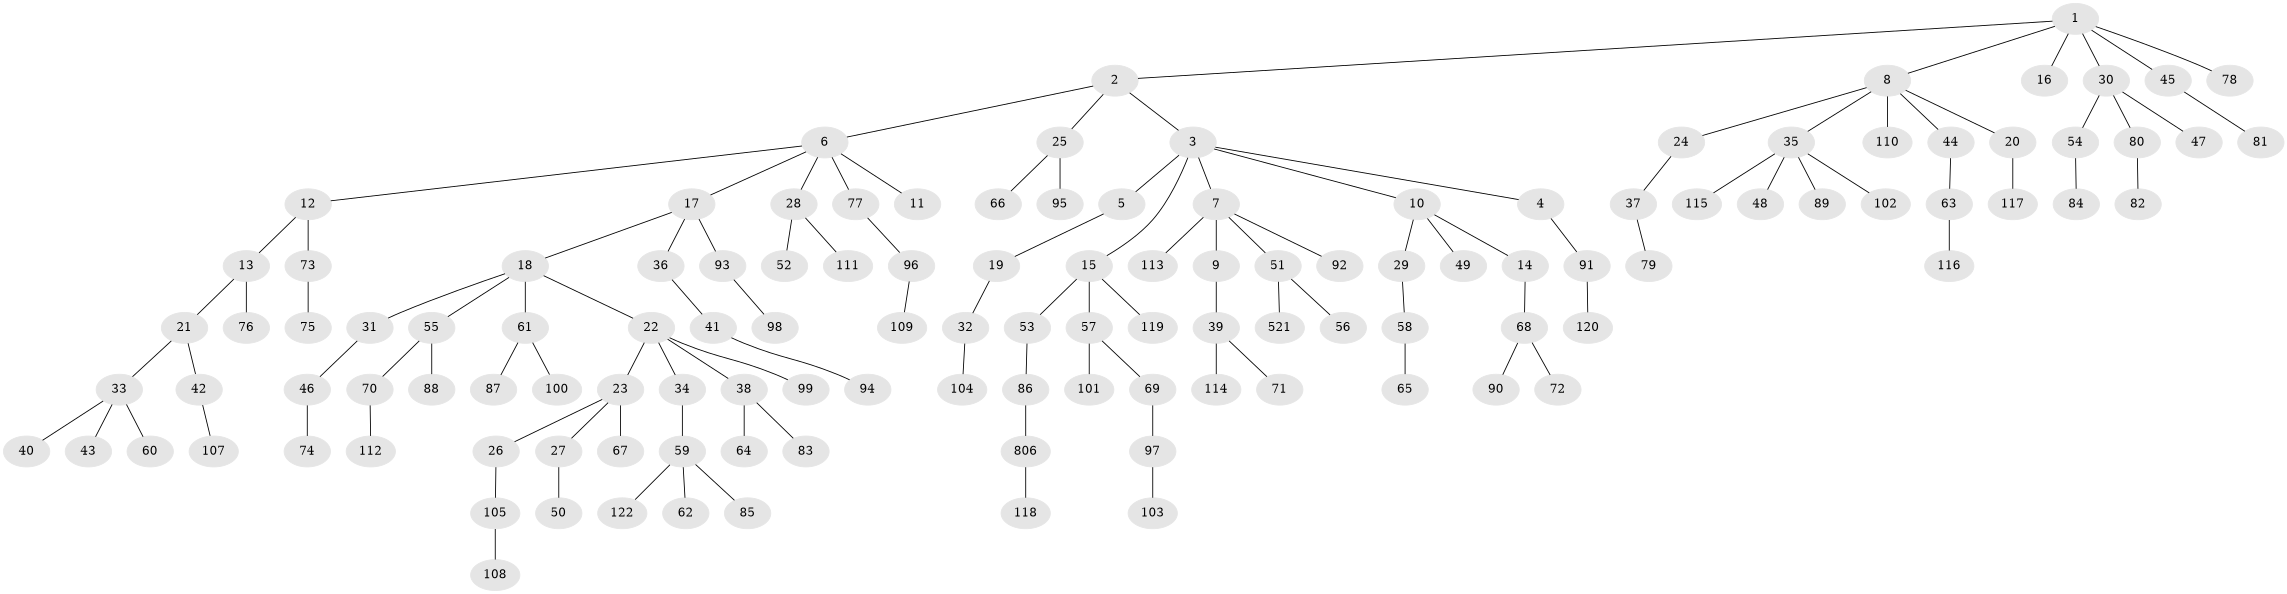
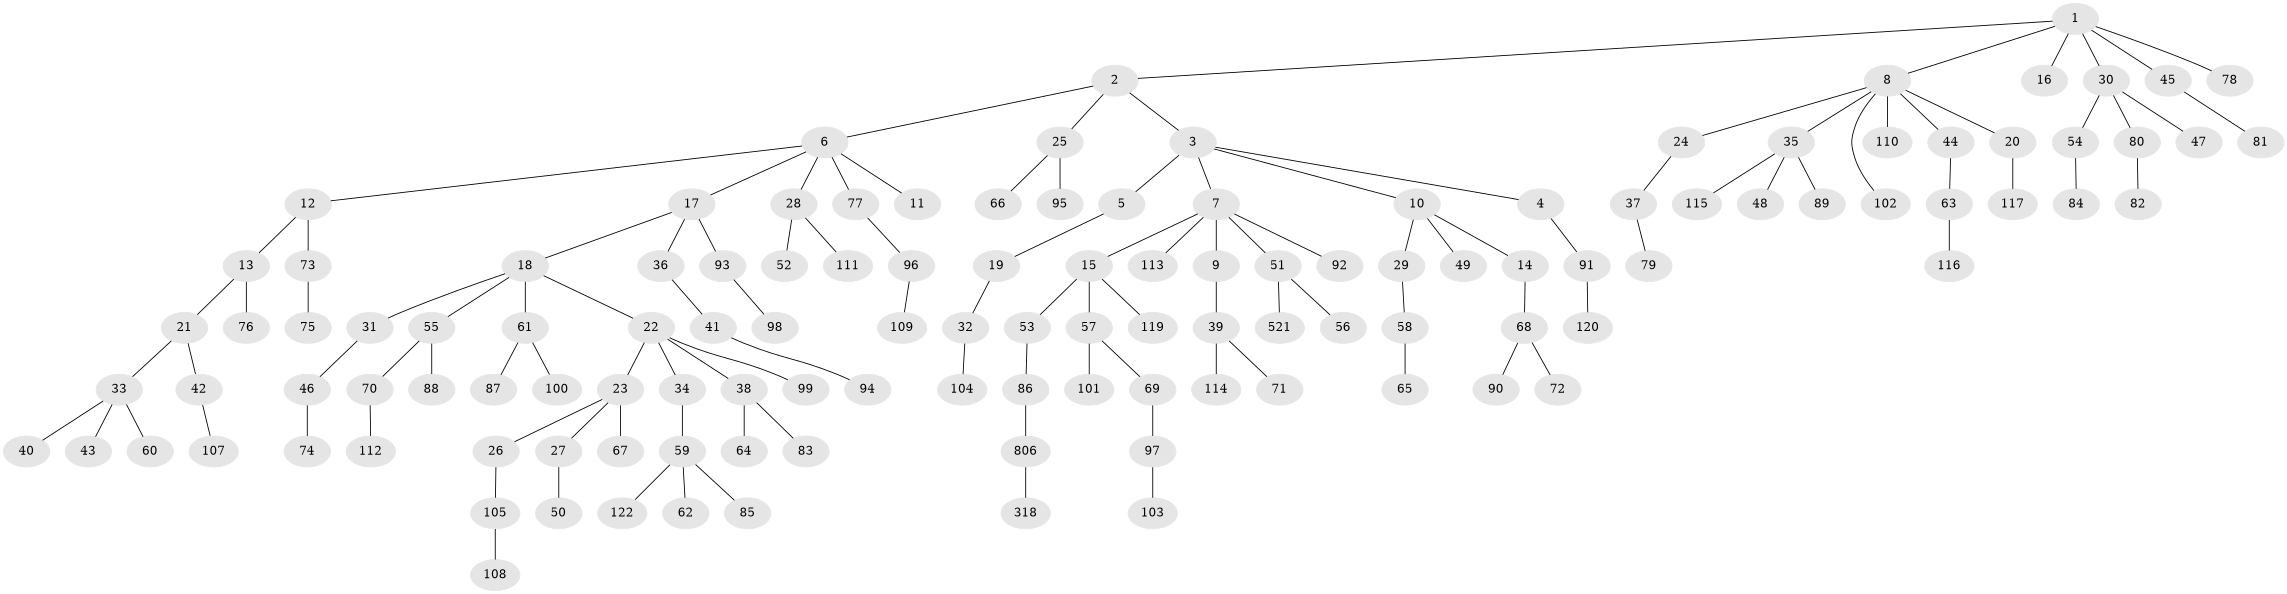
edge "35" -- "102": now "8" -- "102"
edge "3" -- "15": now "7" -- "15"
node "118": label "118" -> "318"
